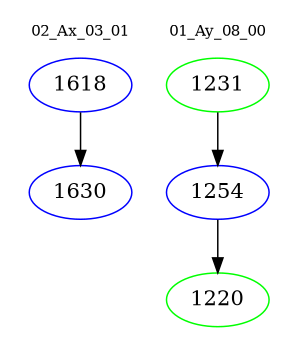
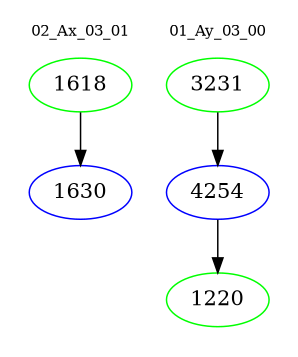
cluster "01_Ay_08_00": label "01_Ay_08_00" -> "01_Ay_03_00"
node "1618": color blue -> green
node "1231": label "1231" -> "3231"
node "1254": label "1254" -> "4254"
